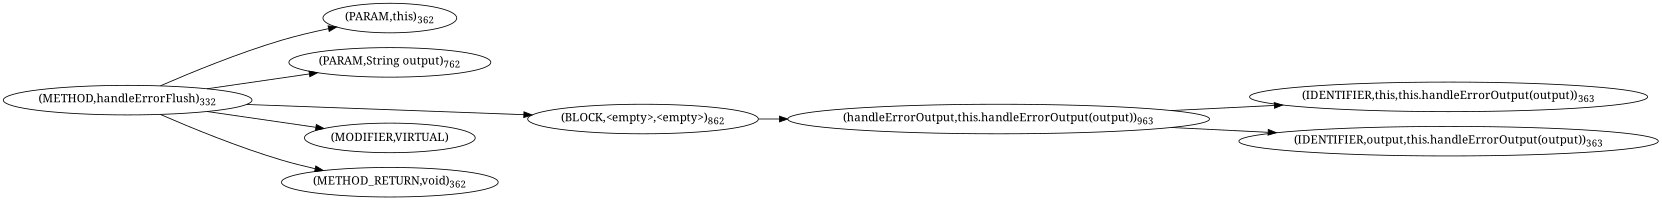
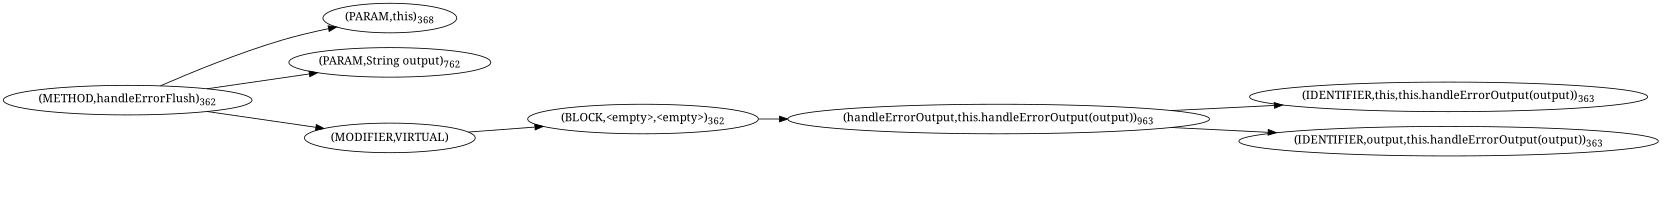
node "(PARAM,this)": text "362" -> "368"
node "(METHOD,handleErrorFlush)": text "332" -> "362"
edge "(METHOD,handleErrorFlush)" -> "(BLOCK,<empty>,<empty>)": now "(MODIFIER,VIRTUAL)" -> "(BLOCK,<empty>,<empty>)"
node "(BLOCK,<empty>,<empty>)": text "862" -> "362"
node "(METHOD_RETURN,void)": removed
